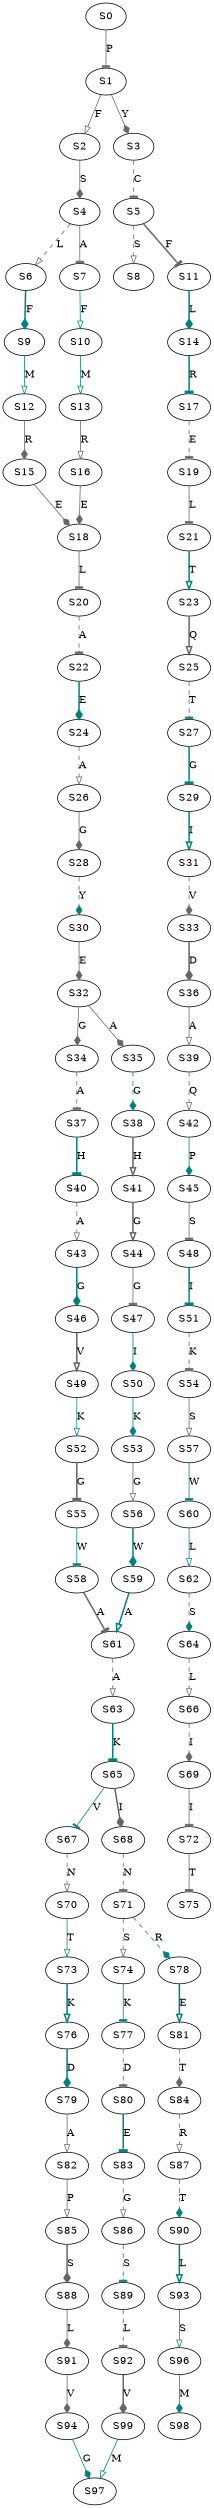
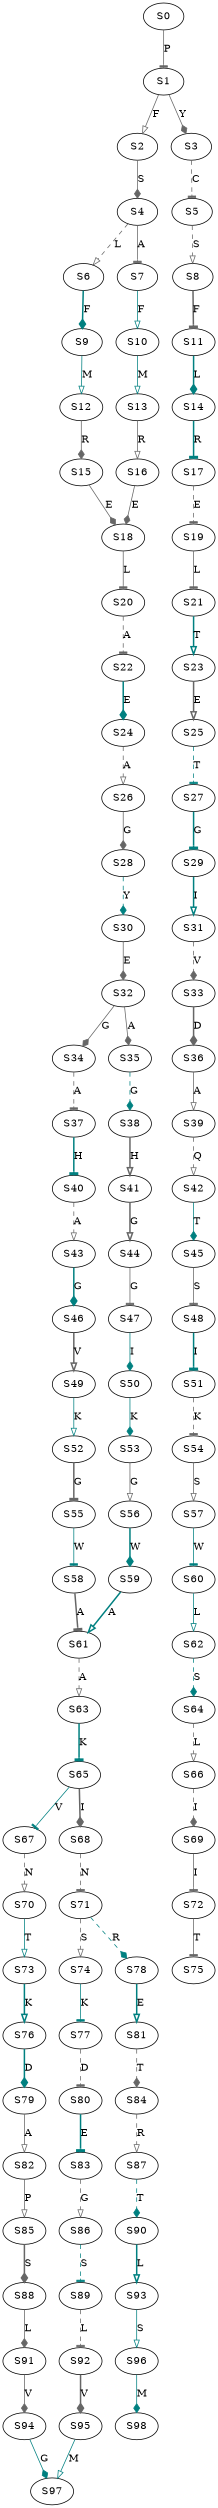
edge "S5" -> "S11": now "S8" -> "S11"
edge "S23" -> "S25": label "Q" -> "E"
edge "S42" -> "S45": label "P" -> "T"
node "S99": label "S99" -> "S95"
